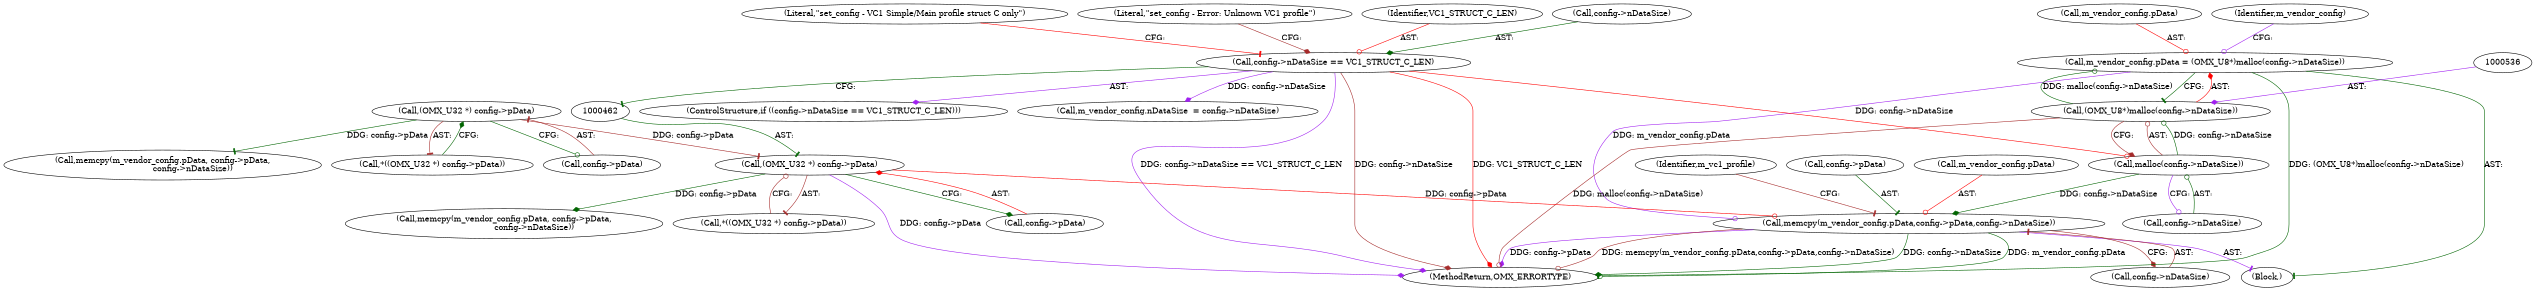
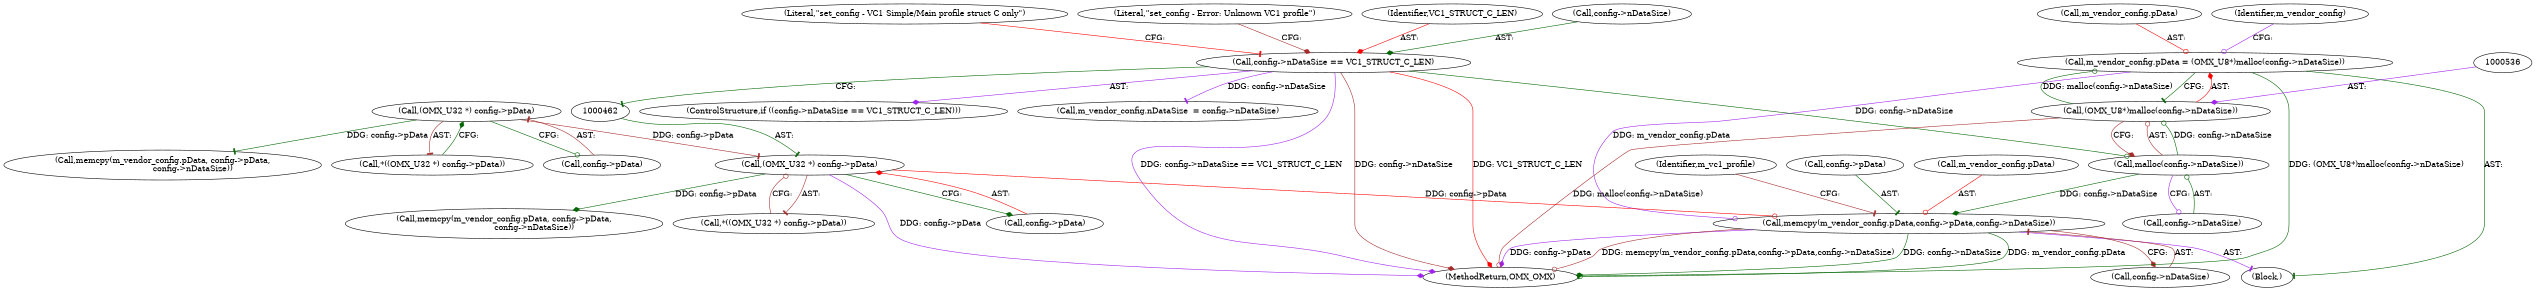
edge "(Identifier,VC1_STRUCT_C_LEN)" -> "(Call,config->nDataSize == VC1_STRUCT_C_LEN)": arrowhead odot -> diamond
edge "(Call,config->nDataSize == VC1_STRUCT_C_LEN)" -> "(Call,m_vendor_config.nDataSize  = config->nDataSize)": arrowhead diamond -> tee
edge "(Call,config->nDataSize == VC1_STRUCT_C_LEN)" -> "(Call,malloc(config->nDataSize))": color red -> darkgreen
node "(MethodReturn,OMX_ERRORTYPE)": label "(MethodReturn,OMX_ERRORTYPE)" -> "(MethodReturn,OMX_OMX)"
